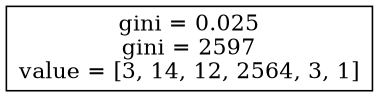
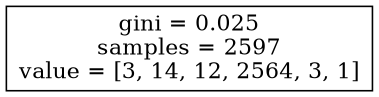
node "gini = 0.025 gini = 2597 value = [3, 14, 12, 2564, 3, 1]": label "gini = 0.025 gini = 2597 value = [3, 14, 12, 2564, 3, 1]" -> "gini = 0.025 samples = 2597 value = [3, 14, 12, 2564, 3, 1]"
